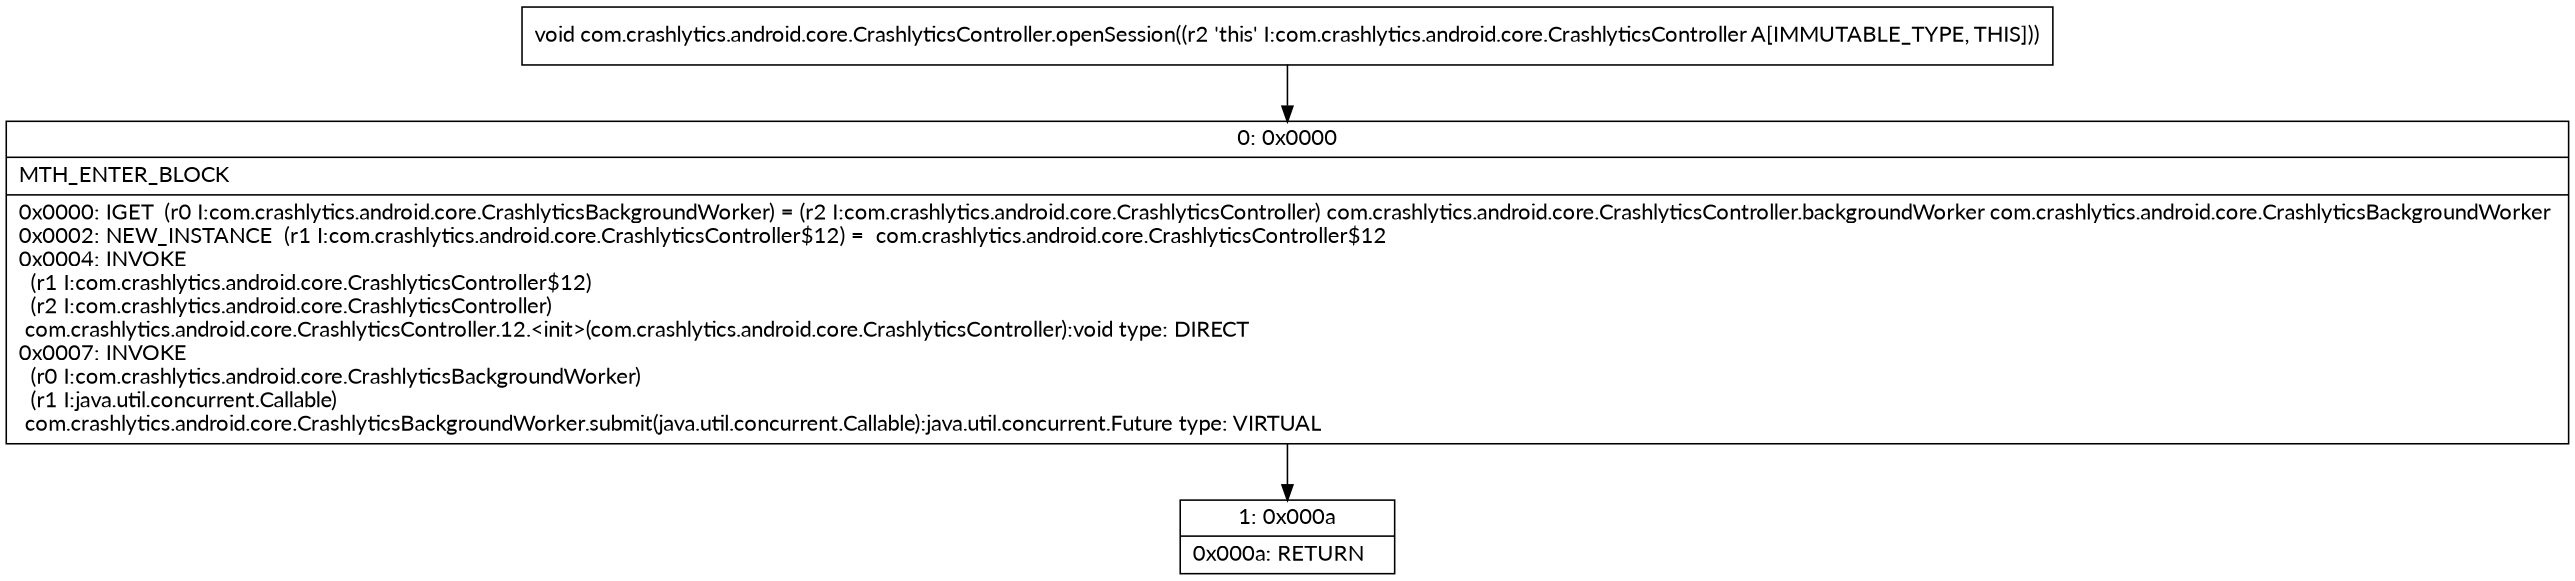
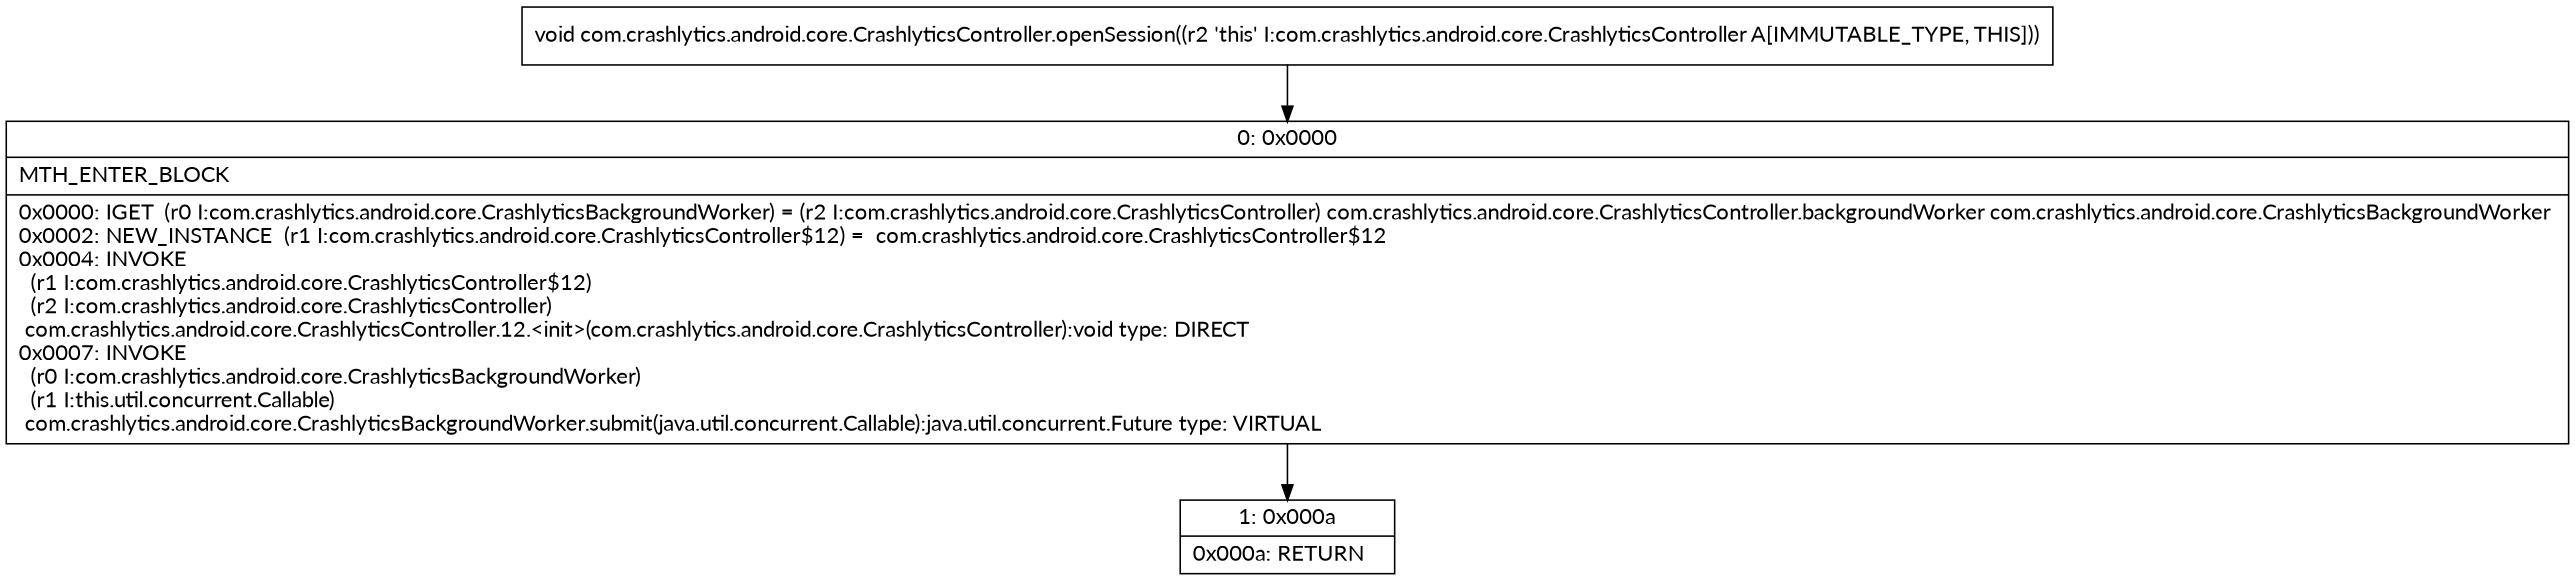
node "0: 0x0000": text "(r1 I:java.util.concurrent.Callable)" -> "(r1 I:this.util.concurrent.Callable)"
